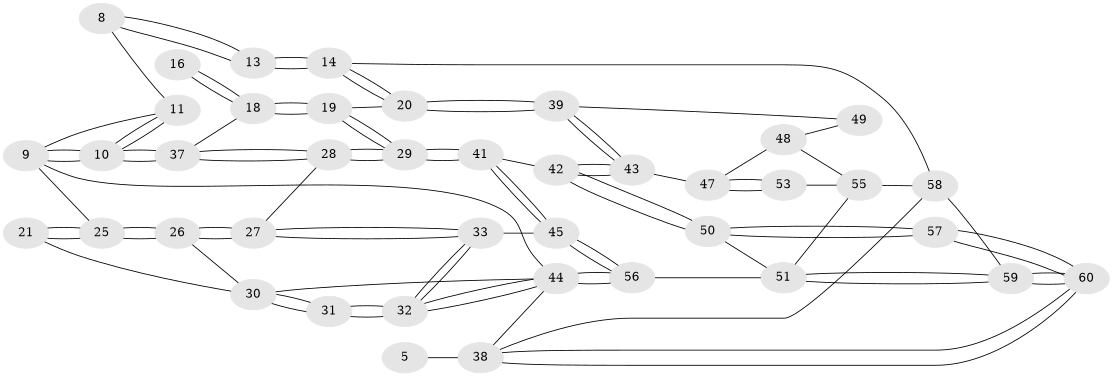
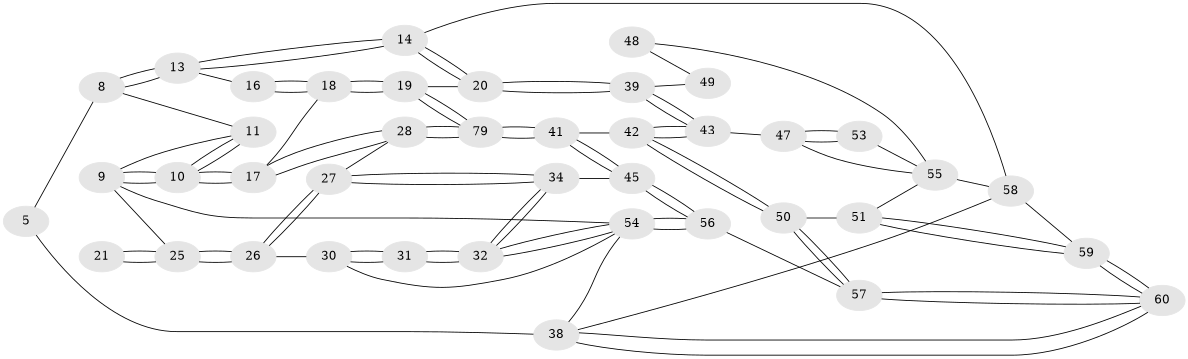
edge "13" -- "16": added
edge "8" -- "5": added
node "29": label "29" -> "79"
node "37": label "37" -> "17"
edge "48" -- "47": now "55" -- "47"
node "33": label "33" -> "34"
edge "21" -- "30": removed
edge "56" -- "51": now "56" -- "57"
node "44": label "44" -> "54"
